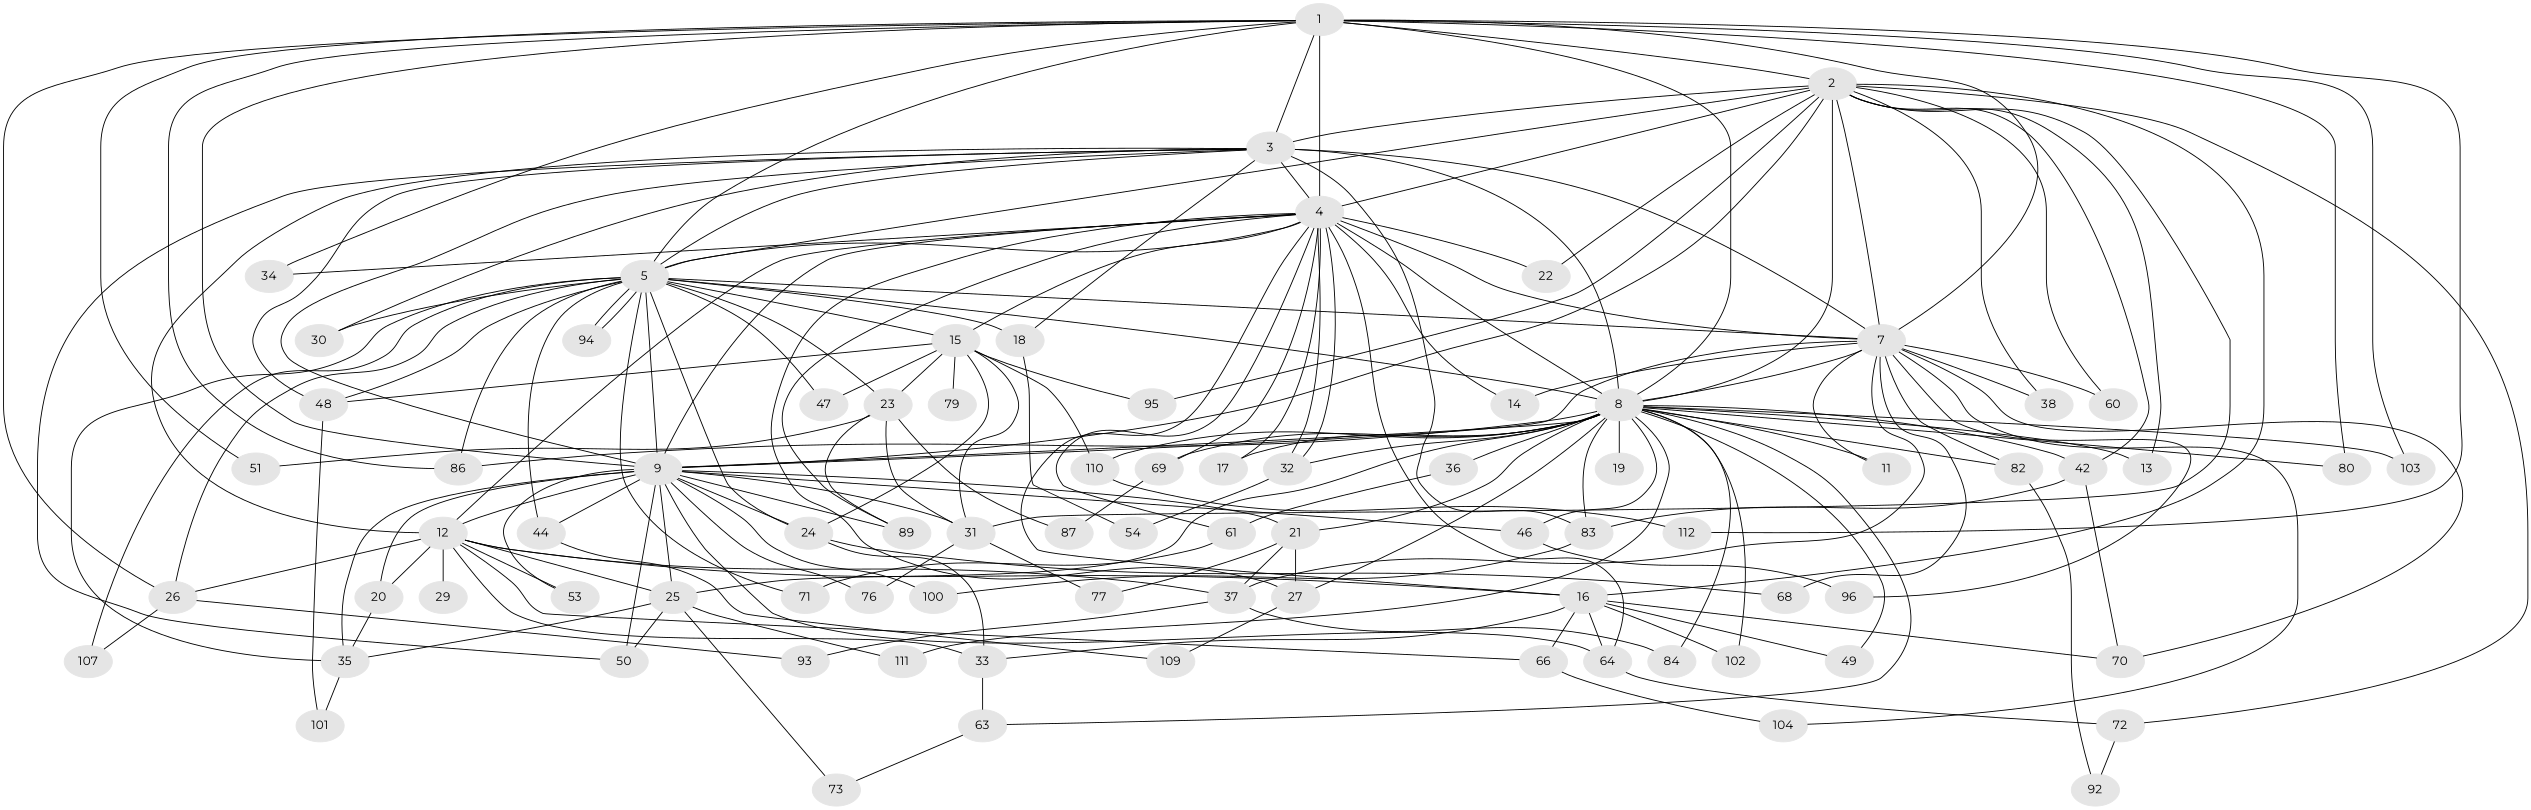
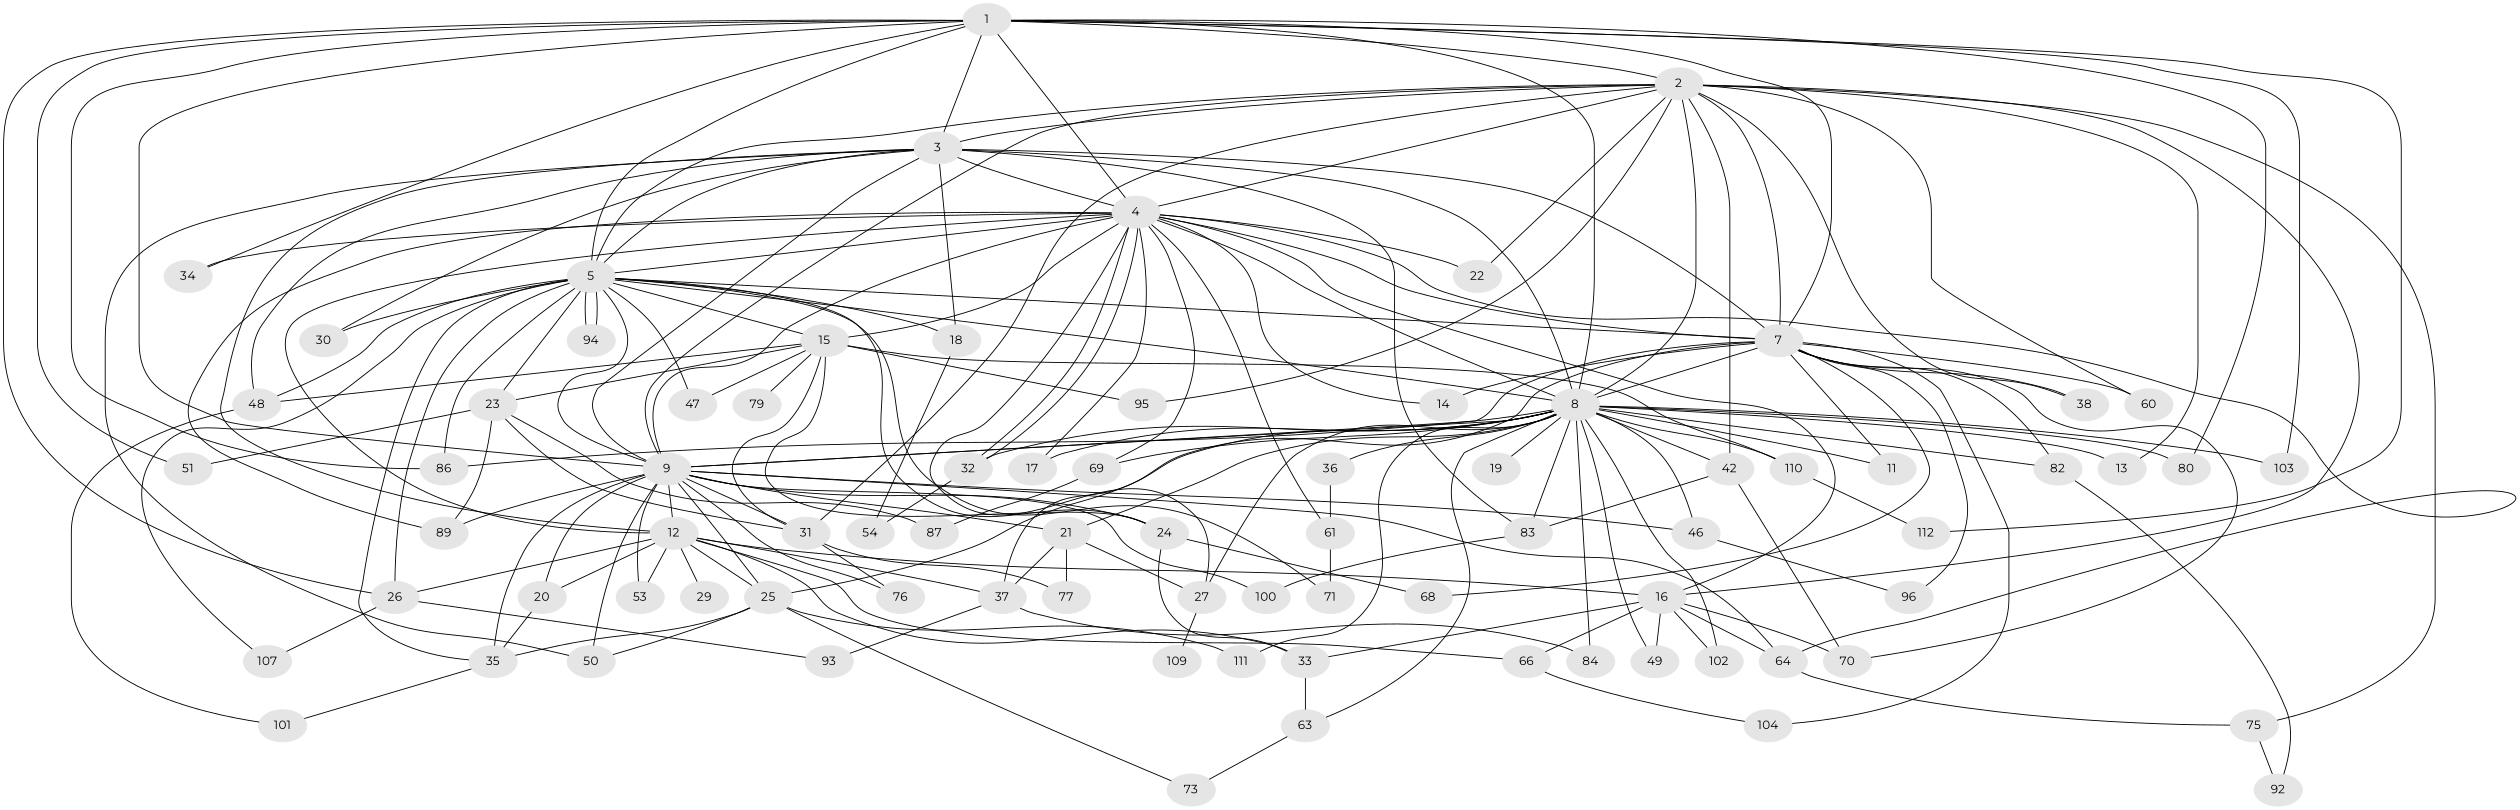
node "44": removed
node "72": label "72" -> "75"
